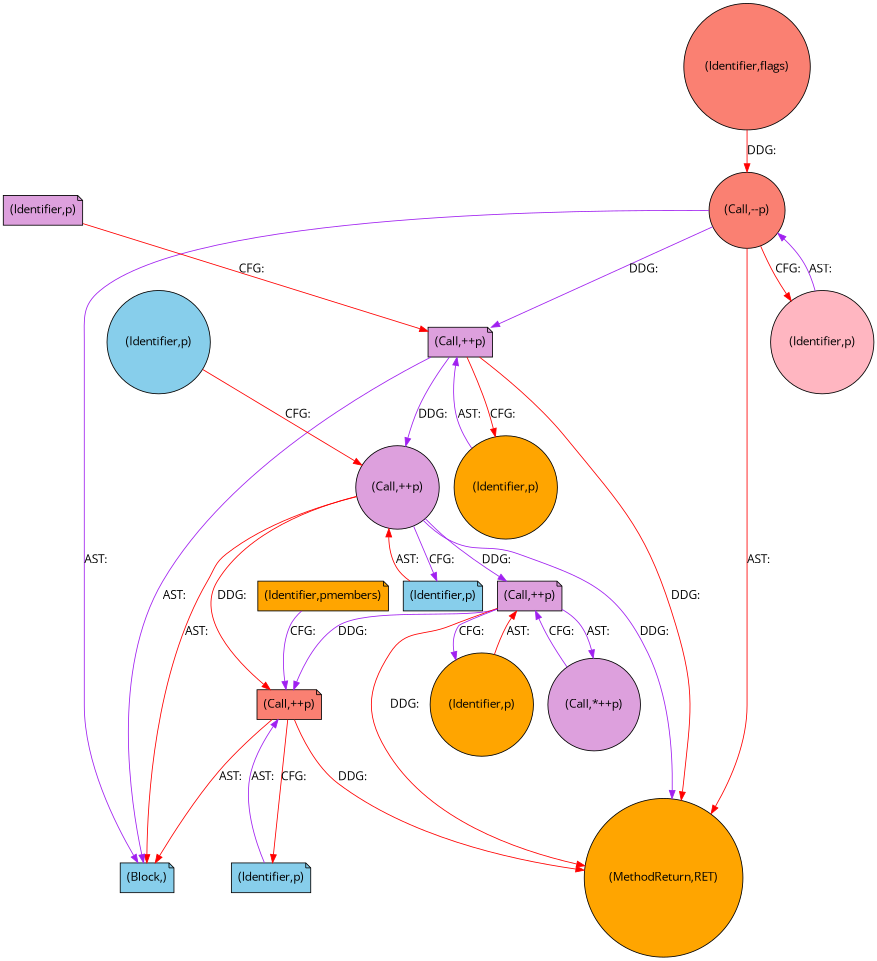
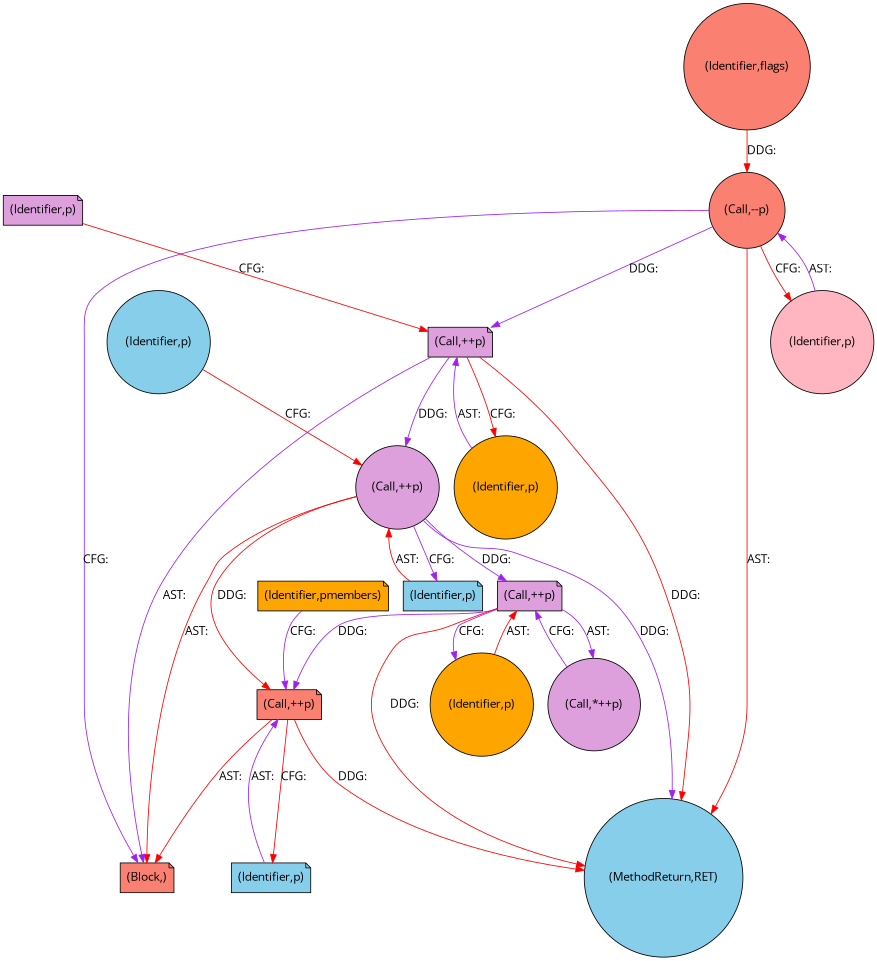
edge "(Call,--p)" -> "(Block,)": label "AST: " -> "CFG: "
node "(Block,)": fillcolor skyblue -> salmon
node "(MethodReturn,RET)": fillcolor orange -> skyblue
